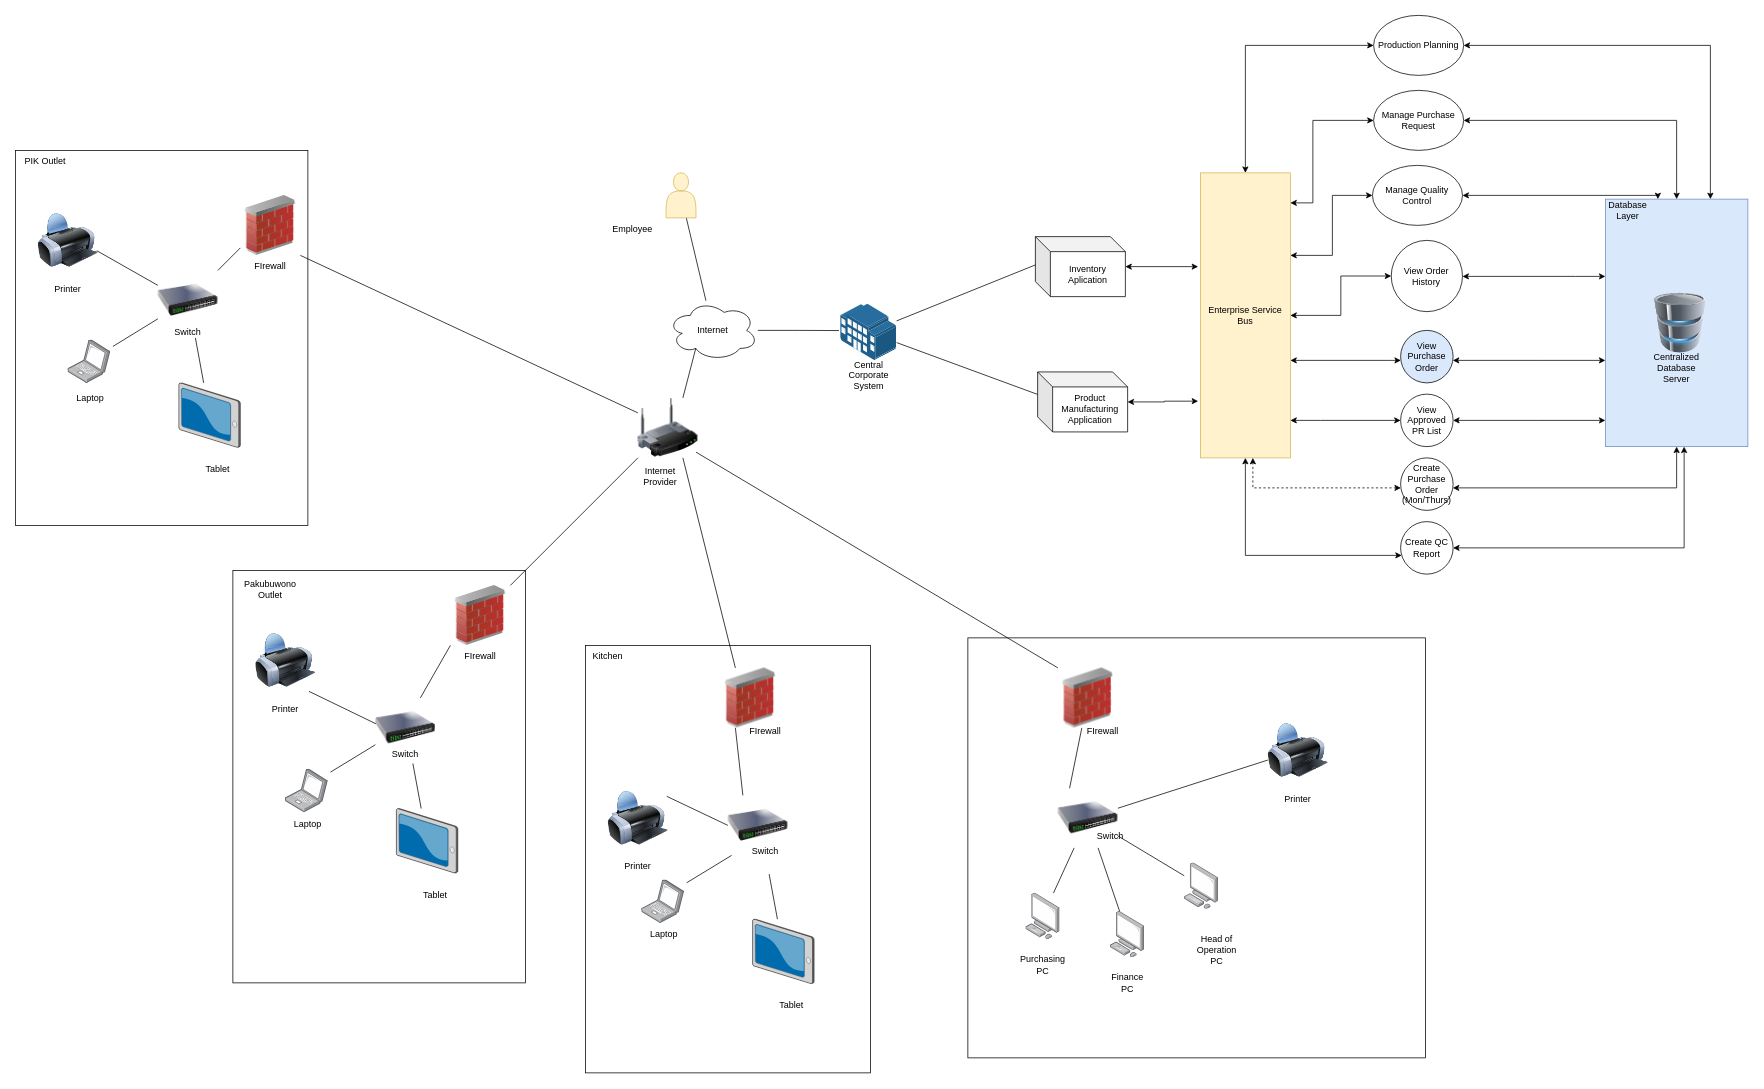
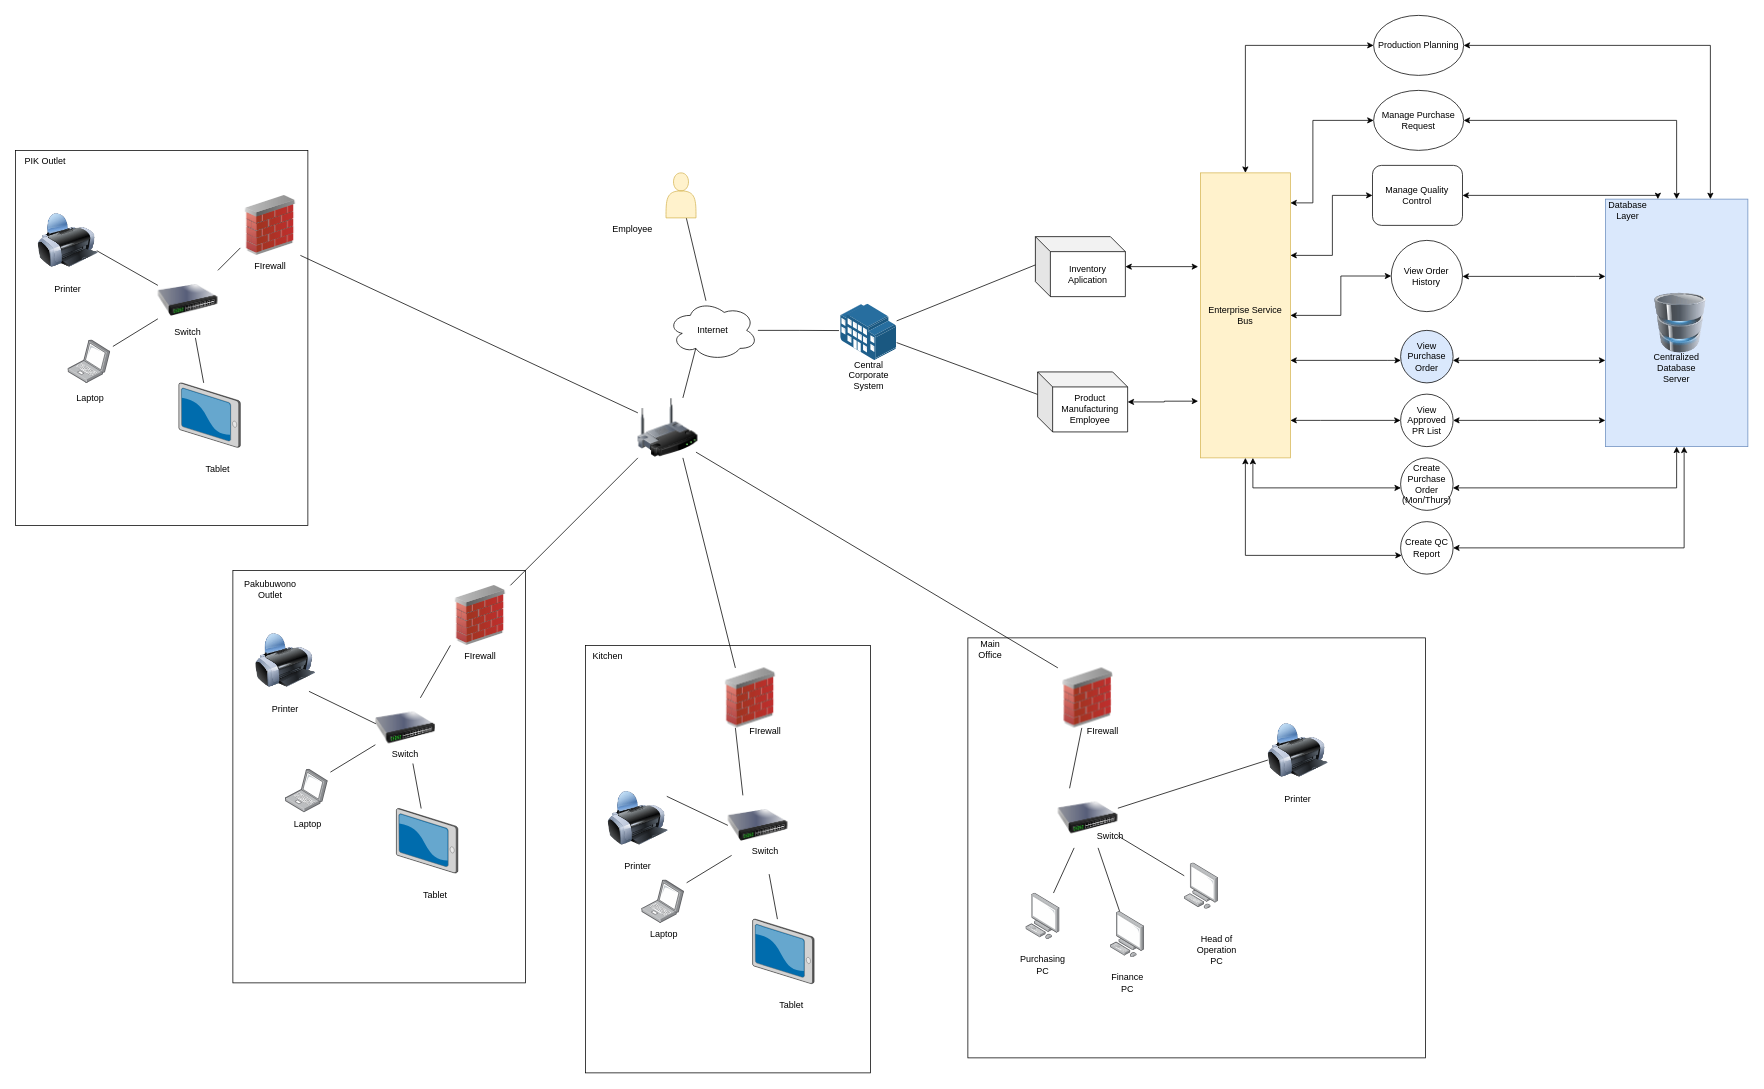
node "Manage Quality Control": shape ellipse -> rounded rectangle
node "Product Manufacturing Application": label "Product Manufacturing Application" -> "Product Manufacturing Employee"
node "Internet Provider": removed
edge "Enterprise Service Bus" -- "Create Purchase Order (Mon/Thurs)": style dashed -> solid
node "Main Office": added
